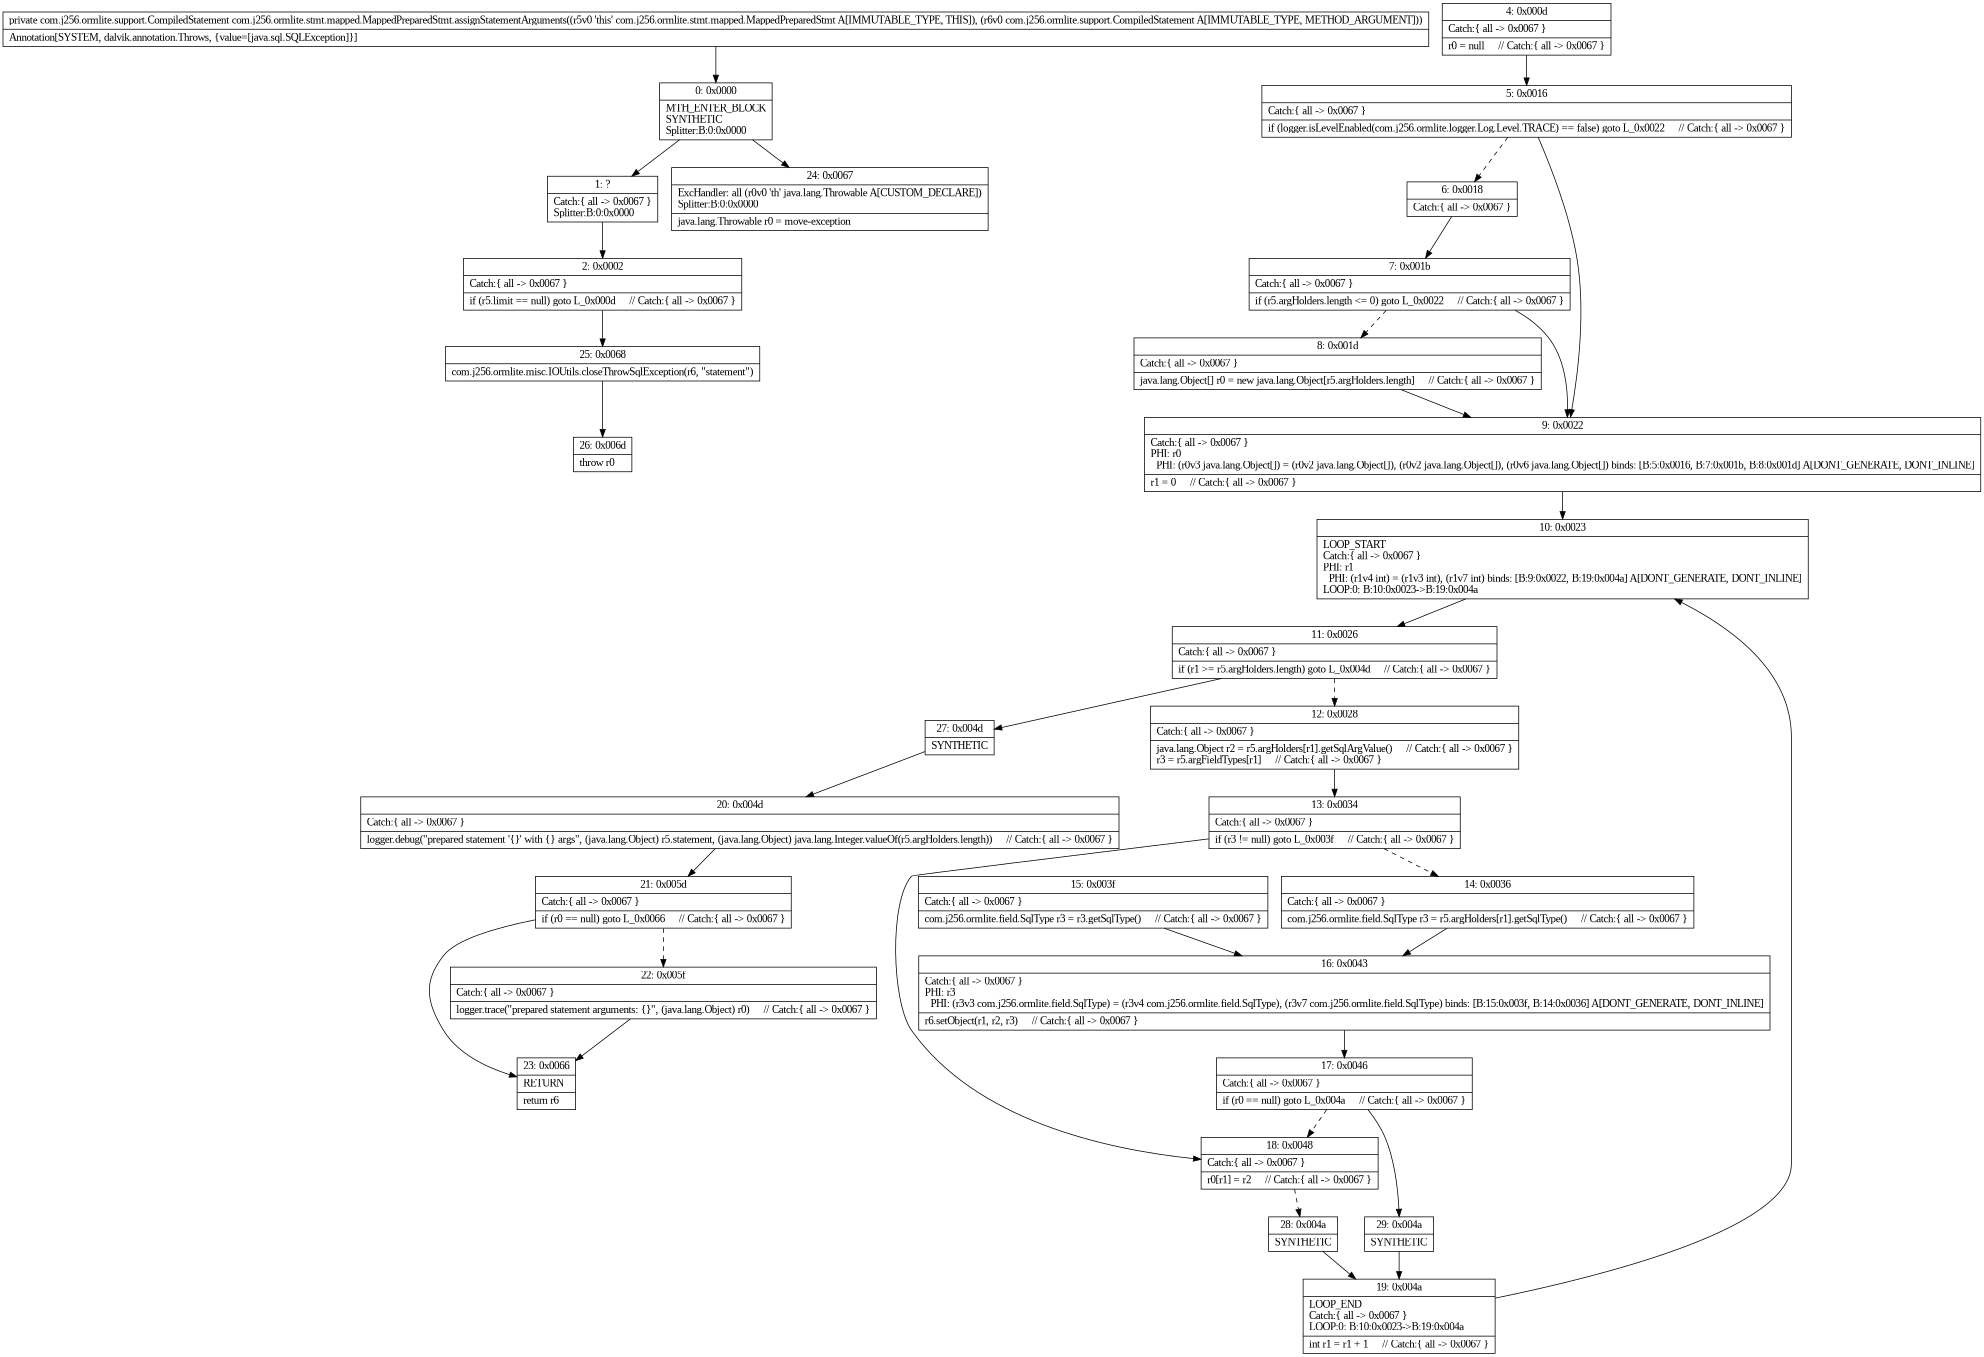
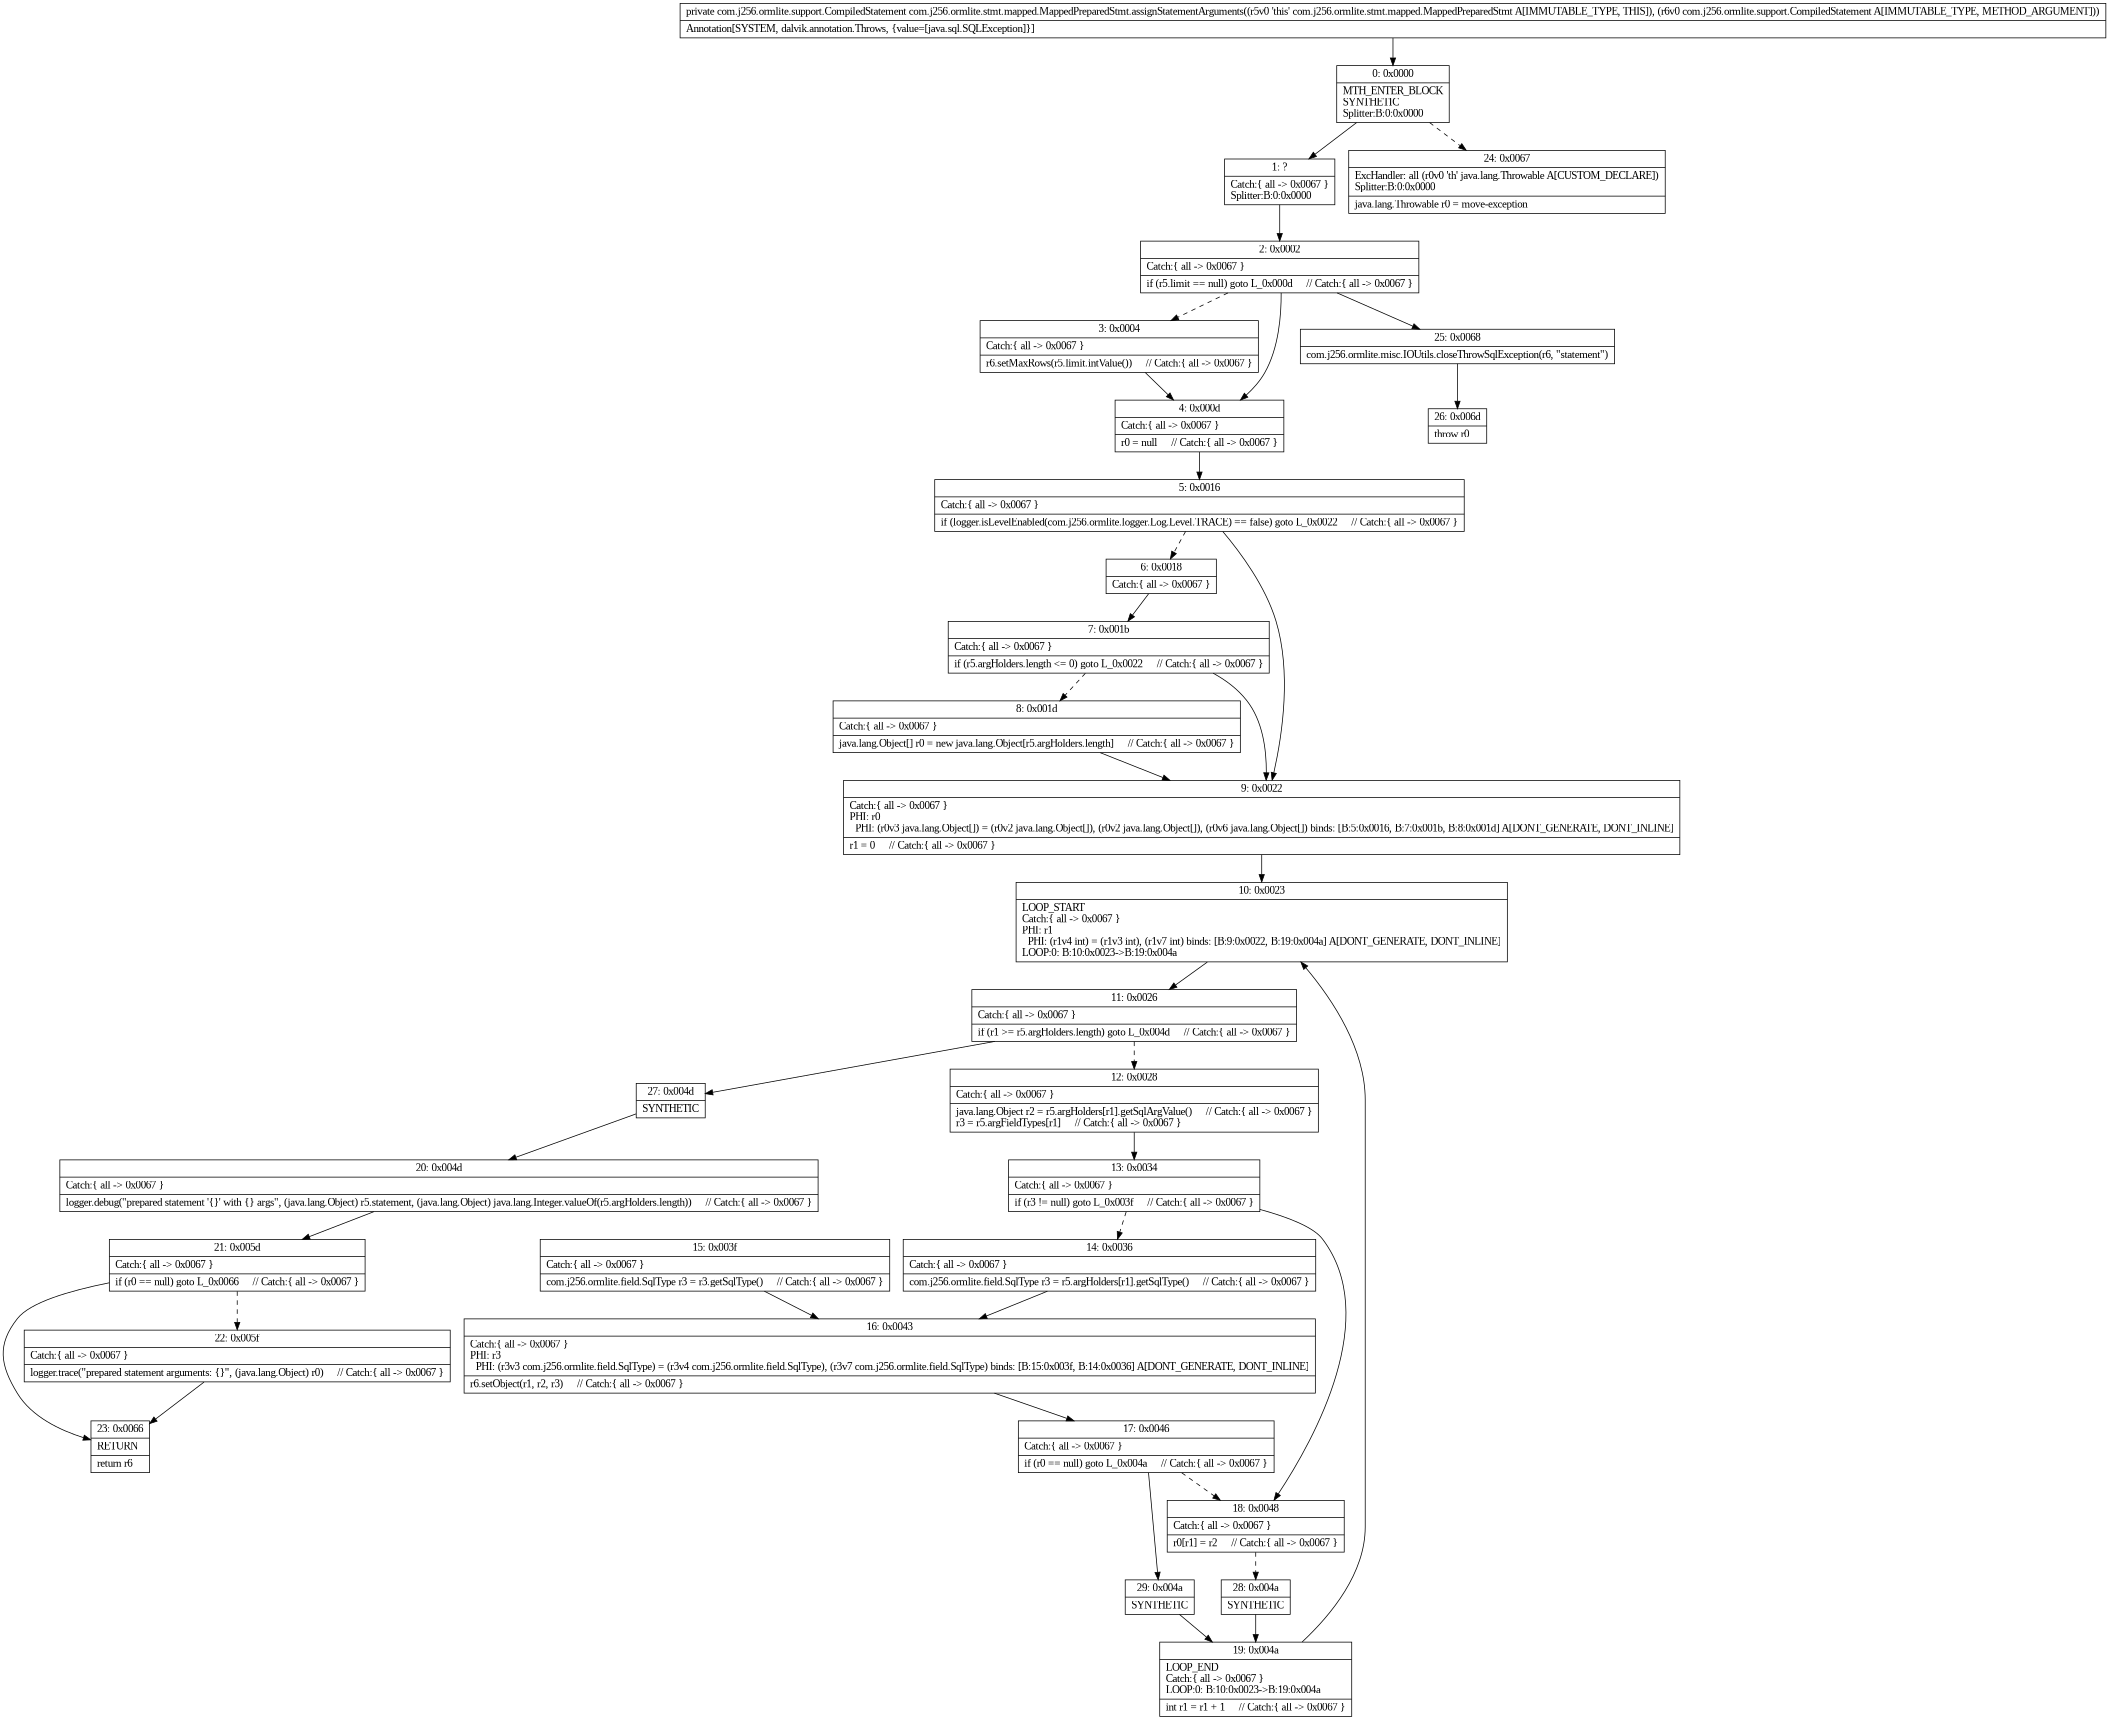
edge "0: 0x0000" -> "24: 0x0067": style solid -> dashed
node "3: 0x0004": added
edge "2: 0x0002" -> "4: 0x000d": added
